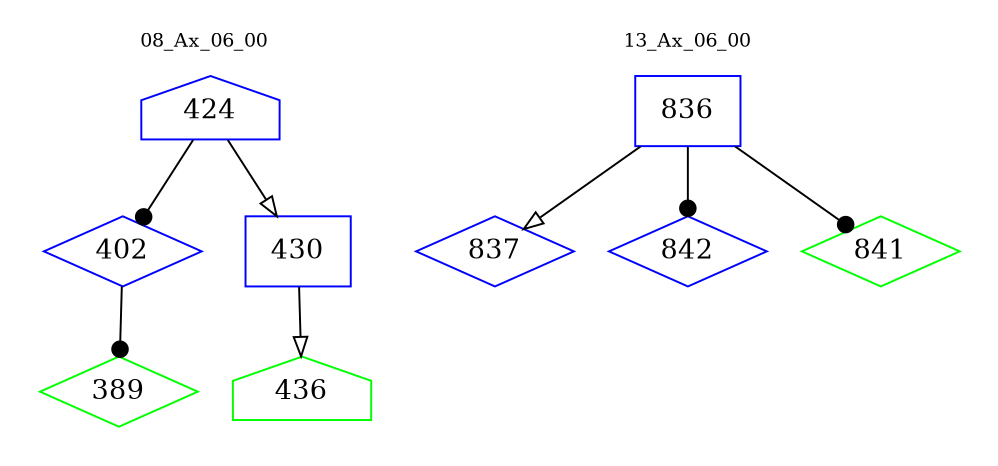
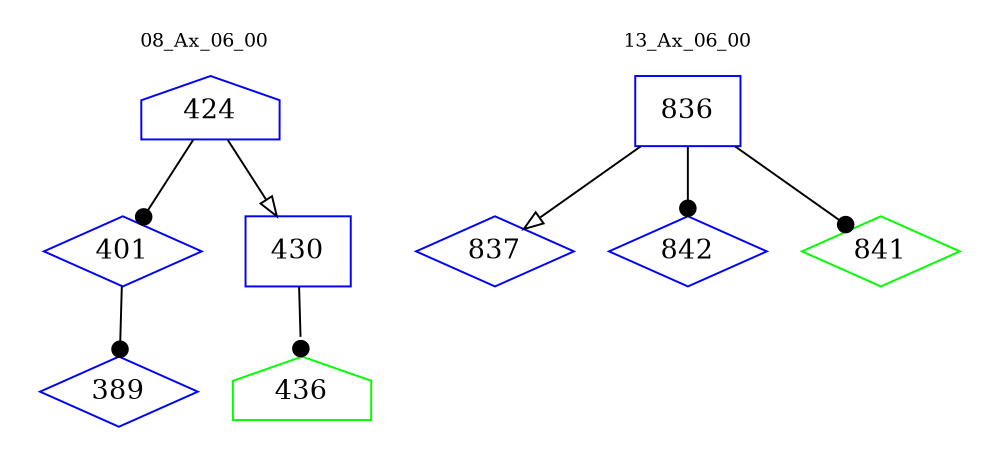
node "402": label "402" -> "401"
edge "430" -> "436": arrowhead onormal -> dot
node "389": color green -> blue
